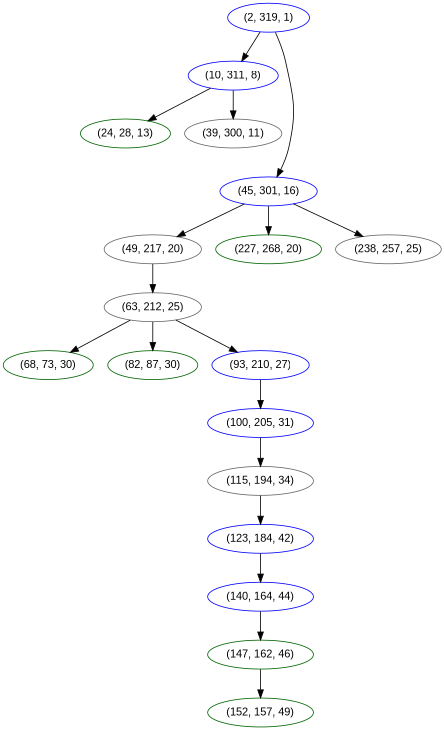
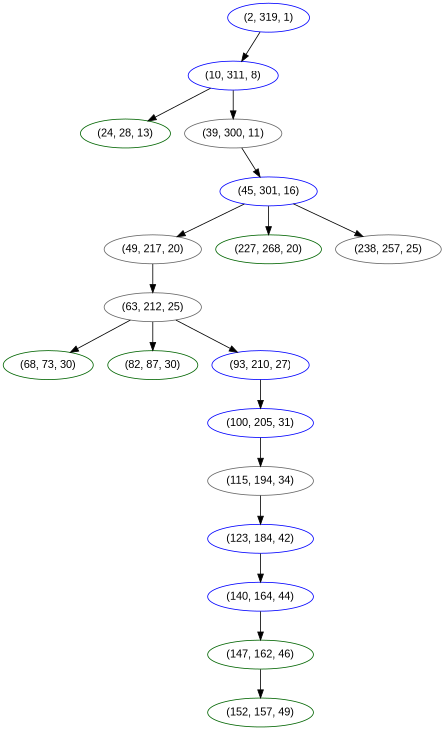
edge "(2, 319, 1)" -> "(45, 301, 16)": now "(39, 300, 11)" -> "(45, 301, 16)"
